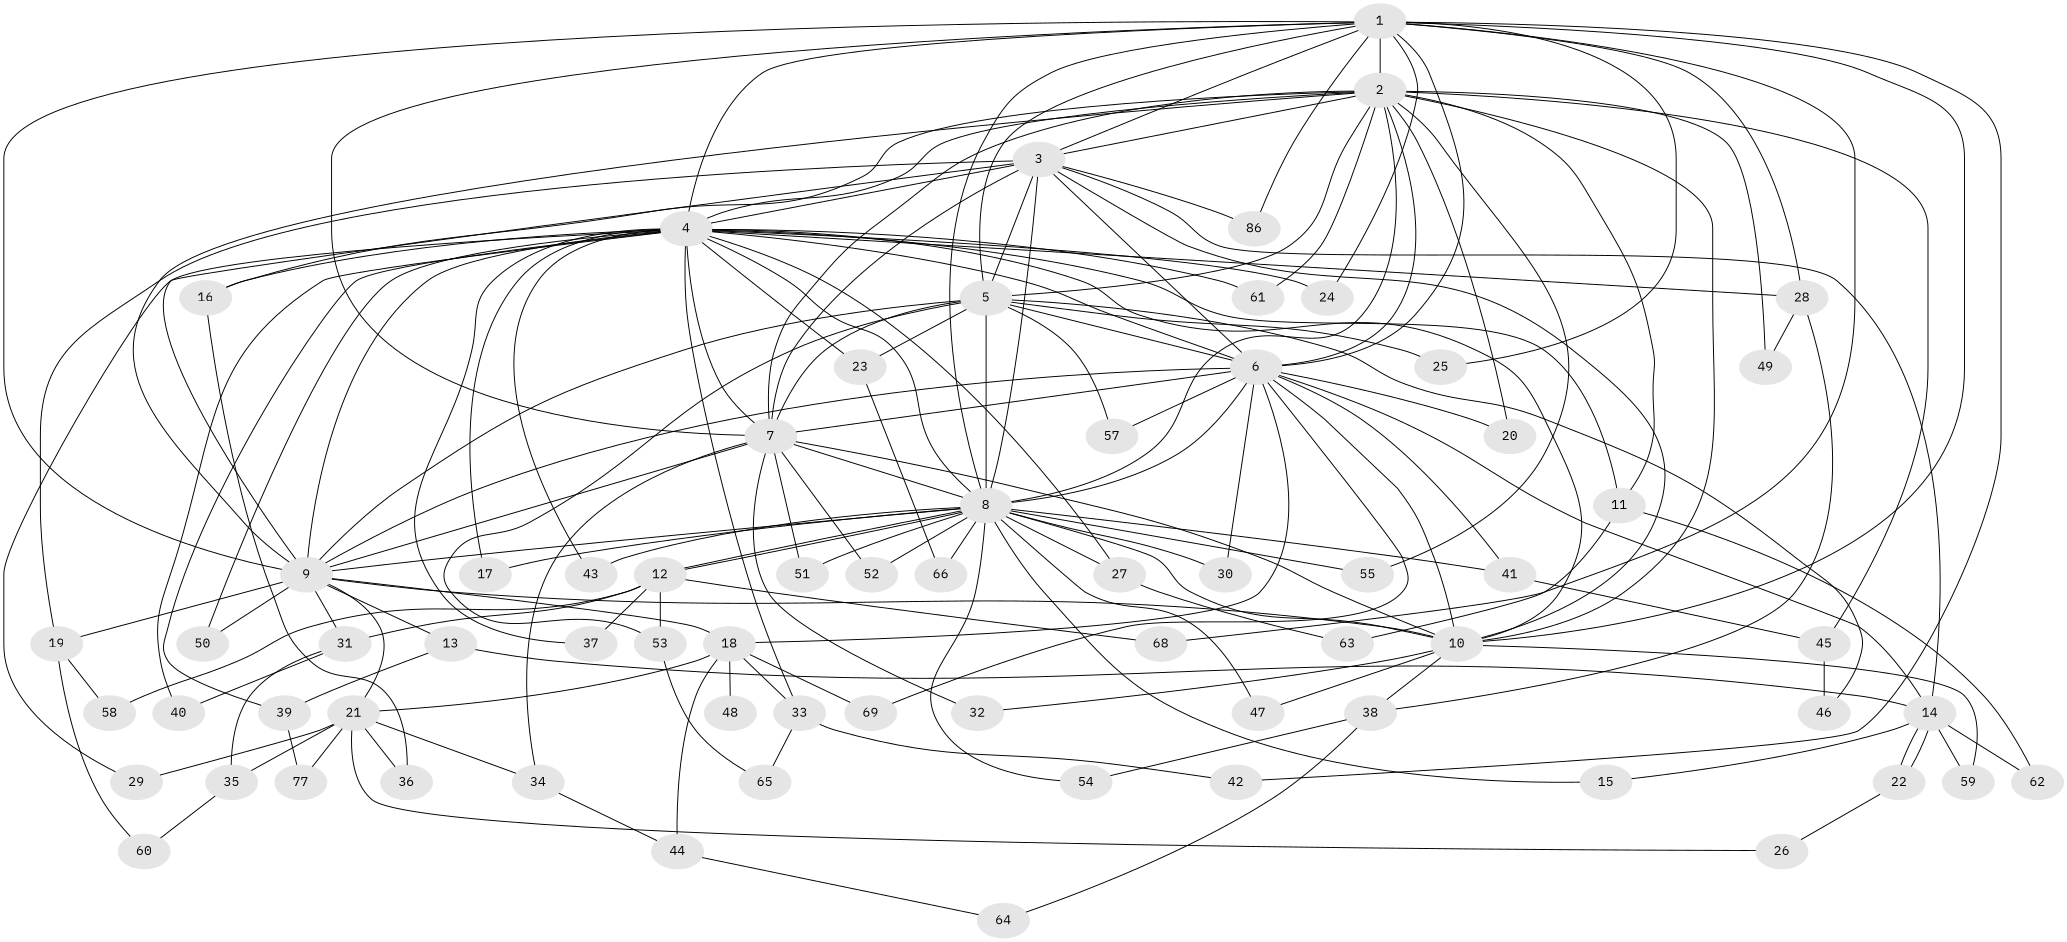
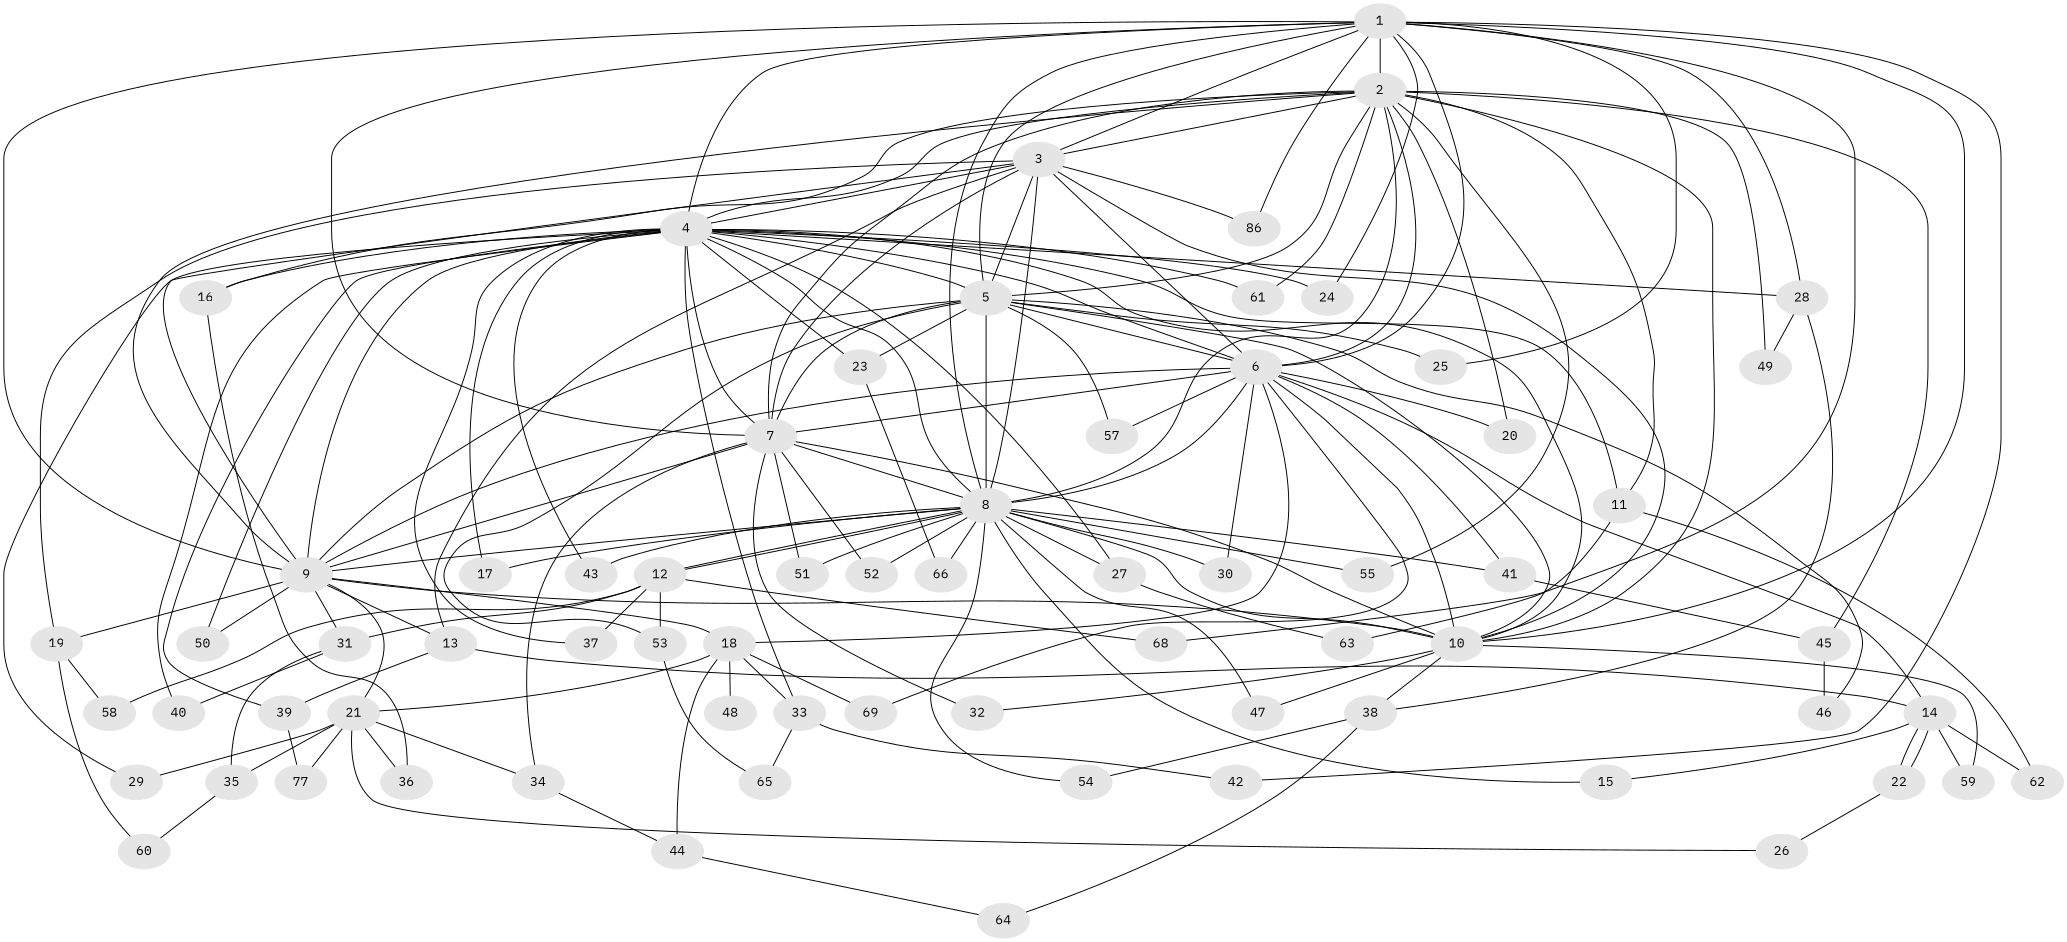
edge "4" -- "5": added
edge "3" -- "14": now "3" -- "13"
edge "5" -- "10": added
